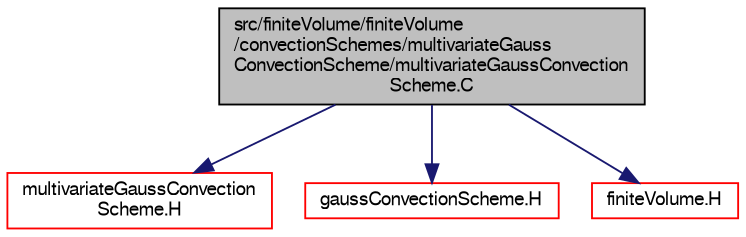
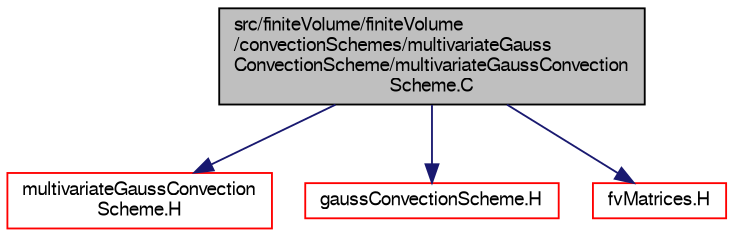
node "finiteVolume.H": label "finiteVolume.H" -> "fvMatrices.H"
